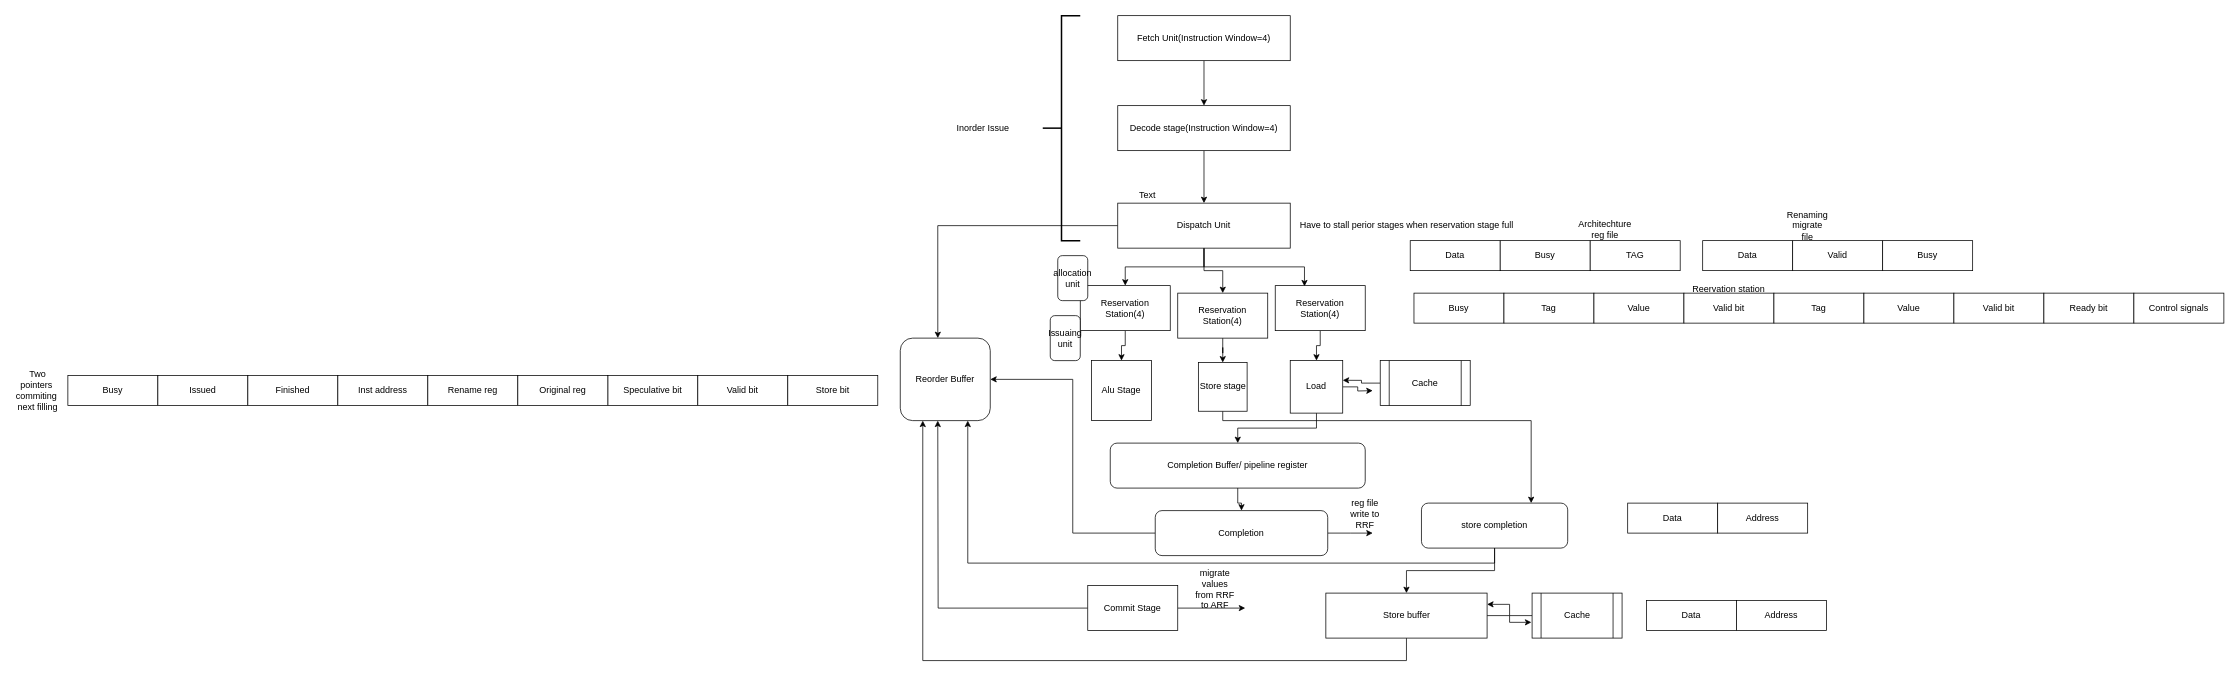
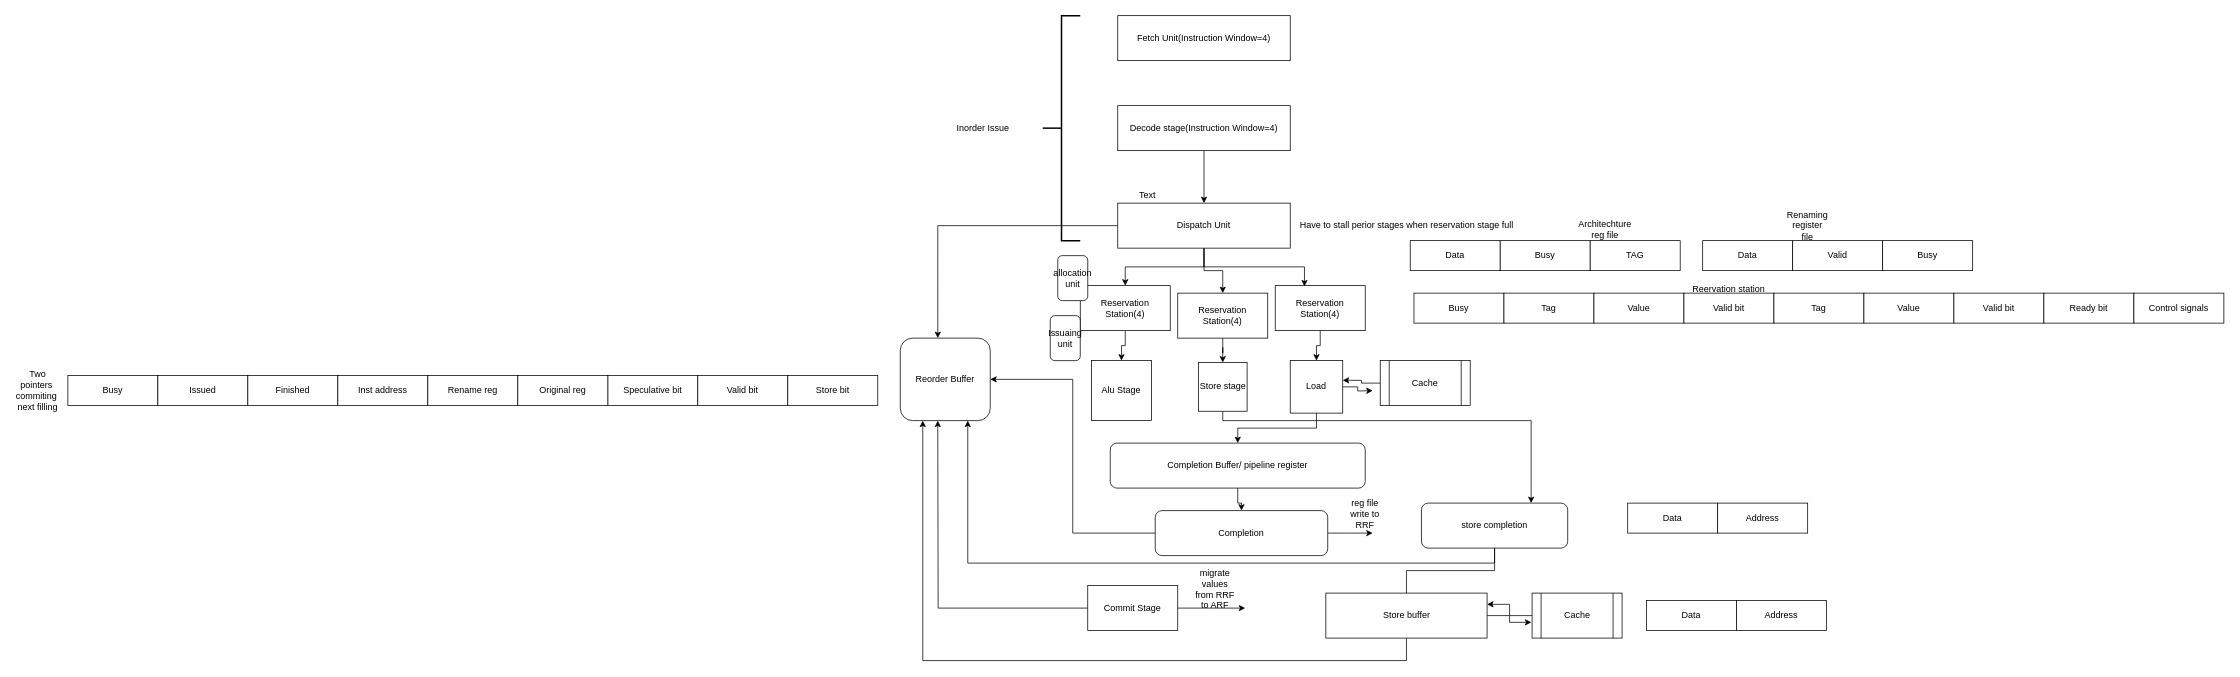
edge "Fetch Unit(Instruction Window=4)" -> "Decode stage(Instruction Window=4)": removed
node "Renaming migrate file": label "Renaming migrate file" -> "Renaming register file"
edge "store completion" -> "Store buffer": arrowhead classic -> none
